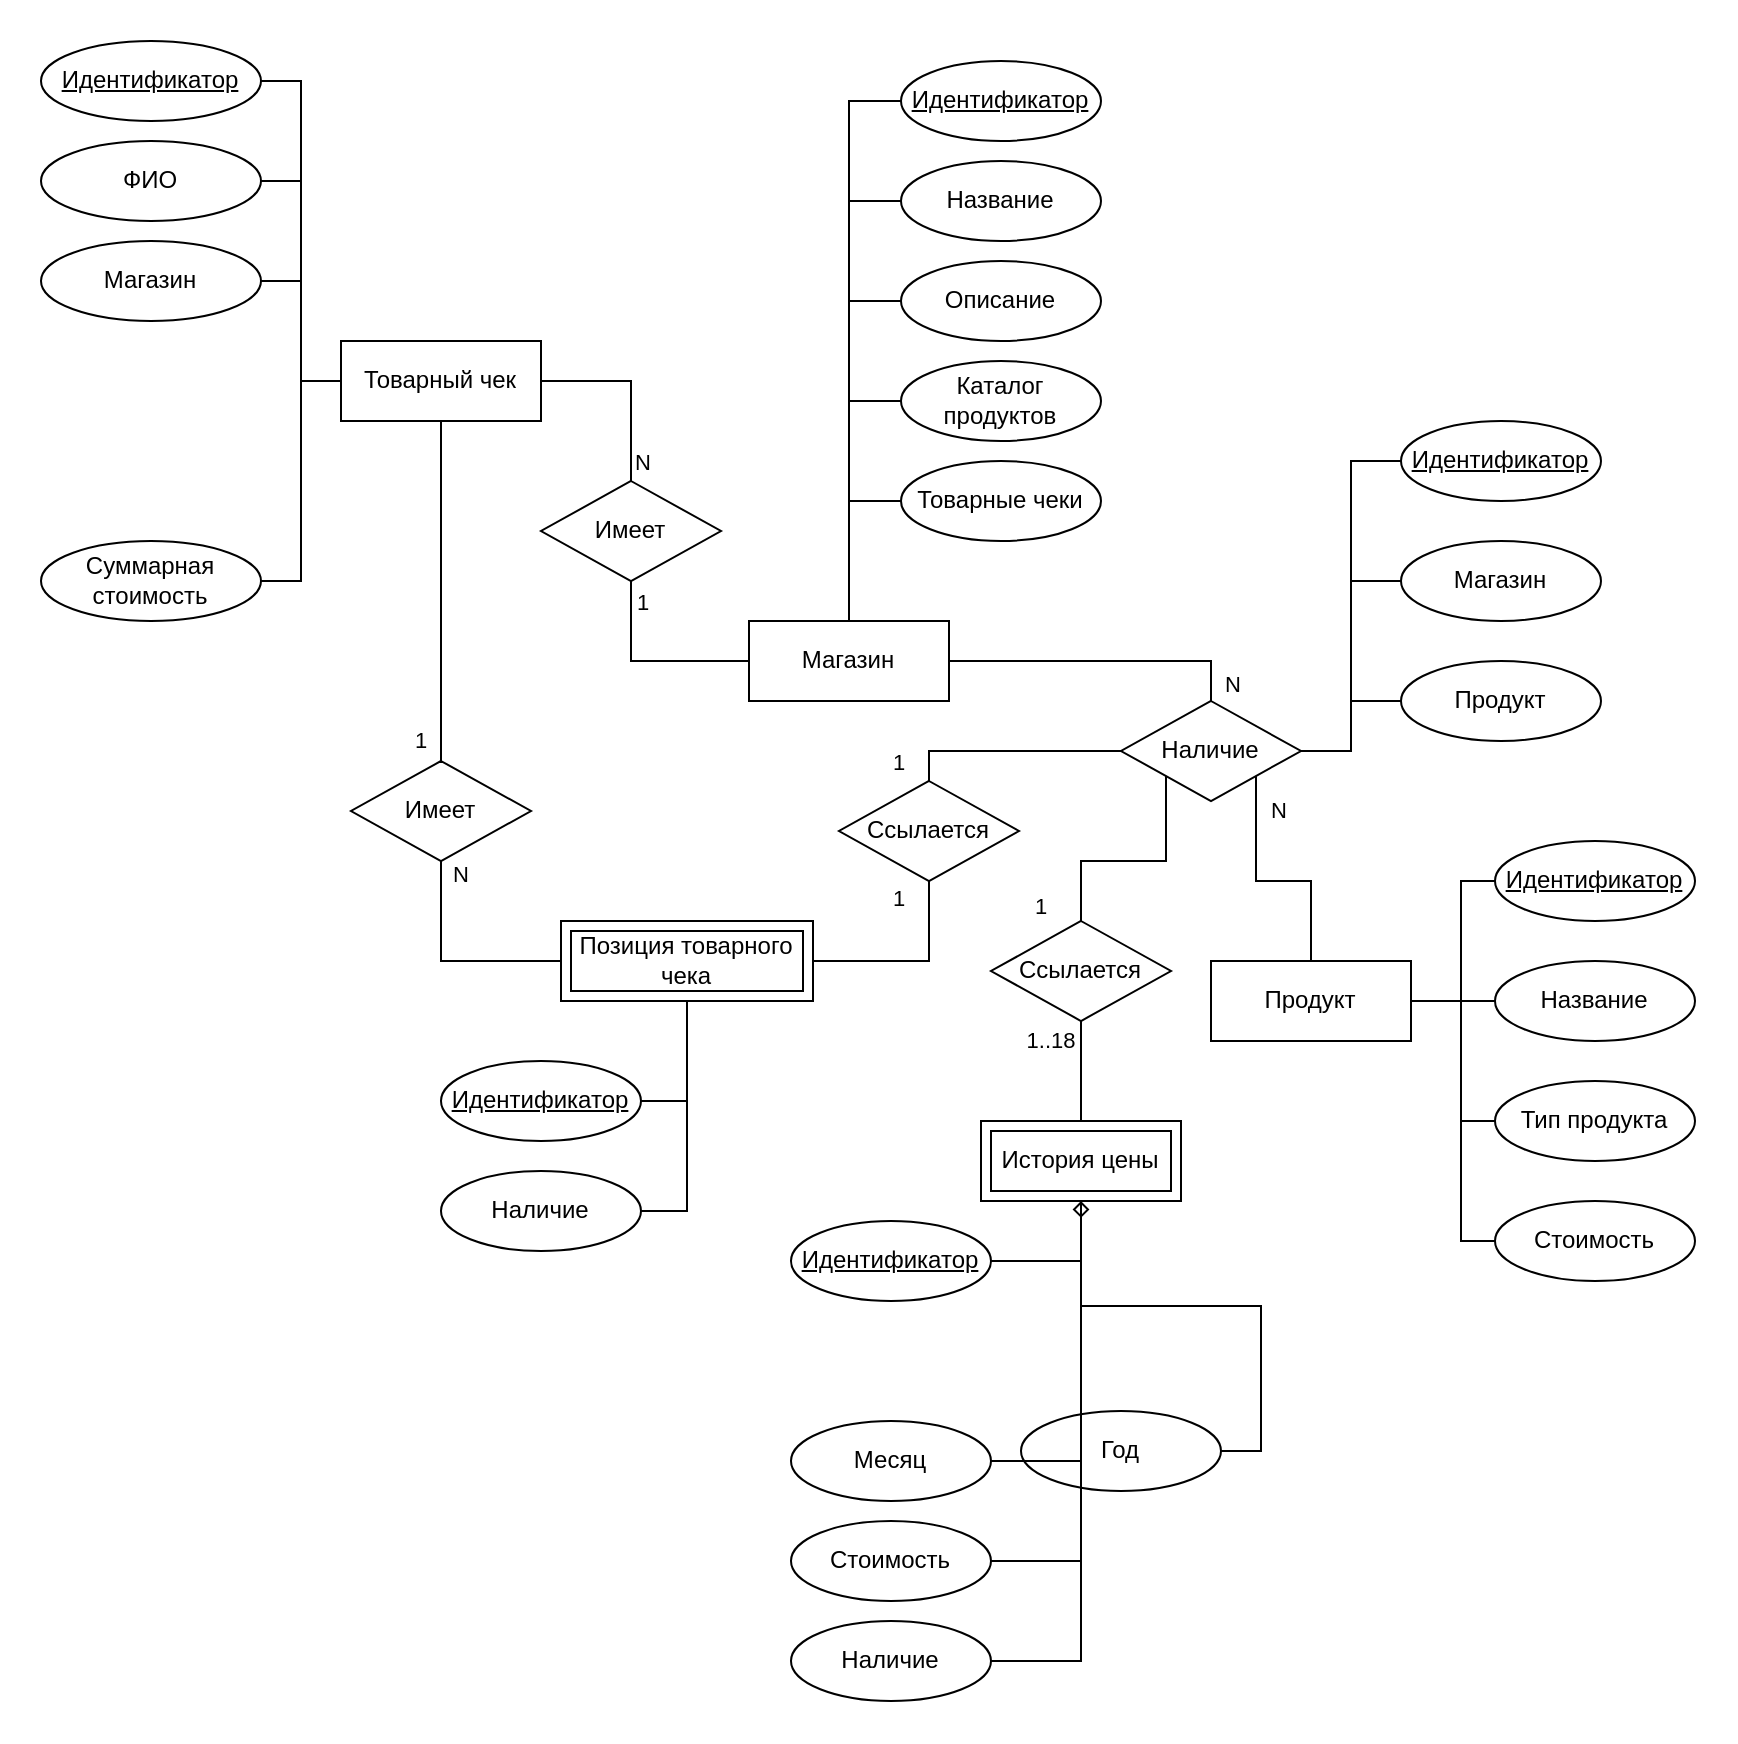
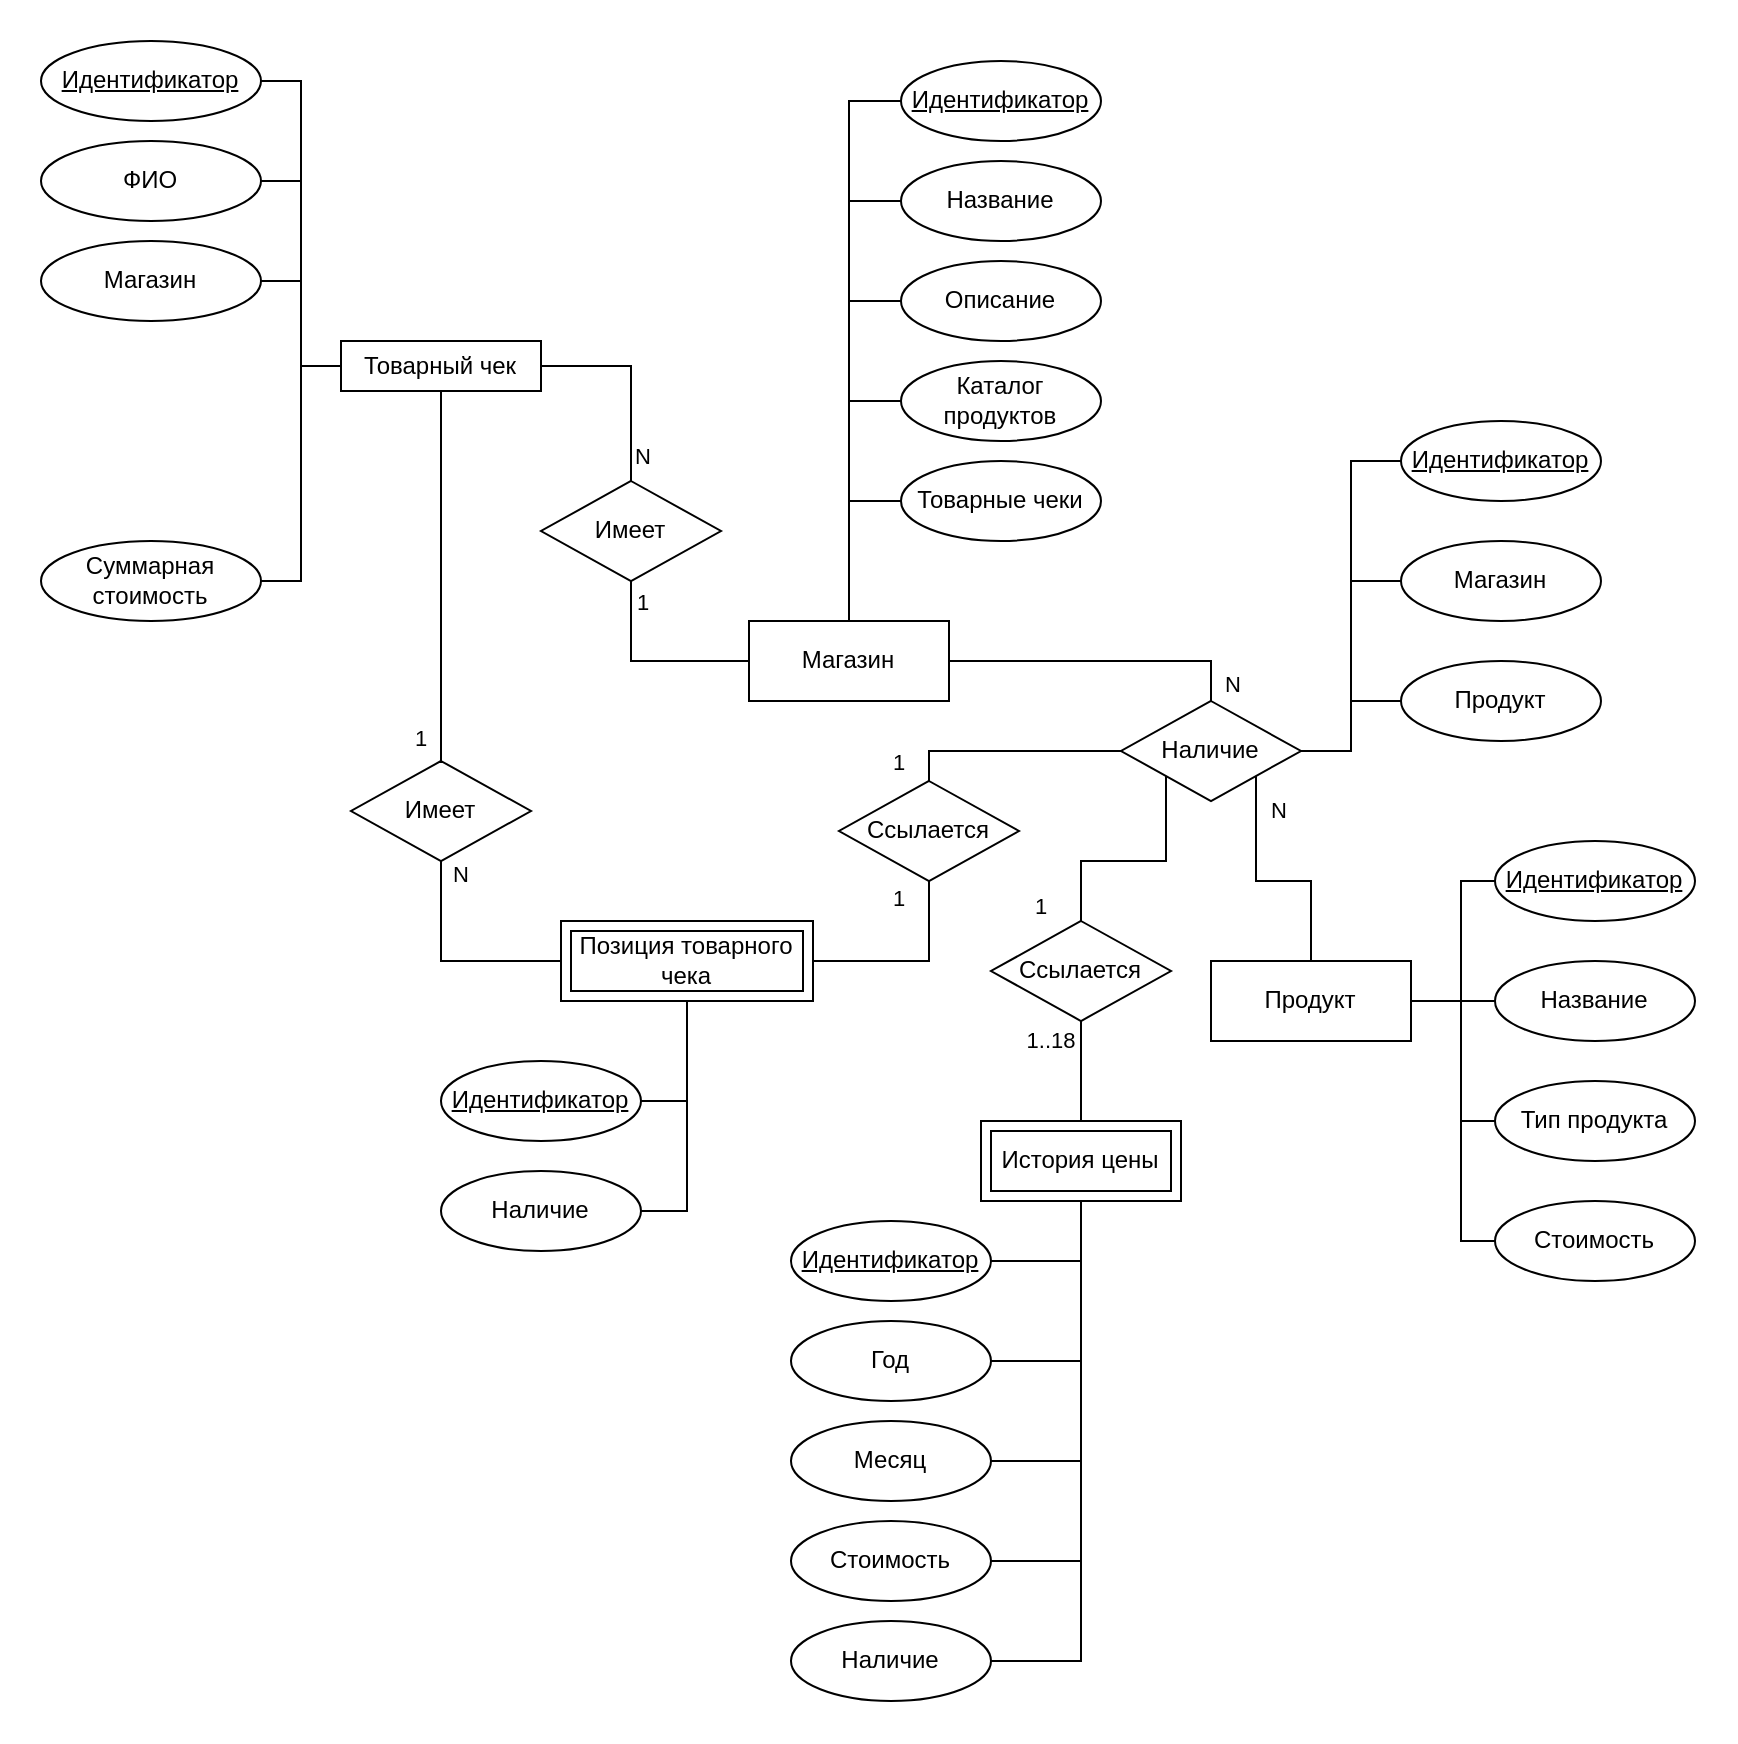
node "Товарный чек": size 200x80 -> 200x50
node "Год": moved (1121, 1451) -> (891, 1361)
edge "Месяц" -> "История цены": arrowhead diamond -> none
